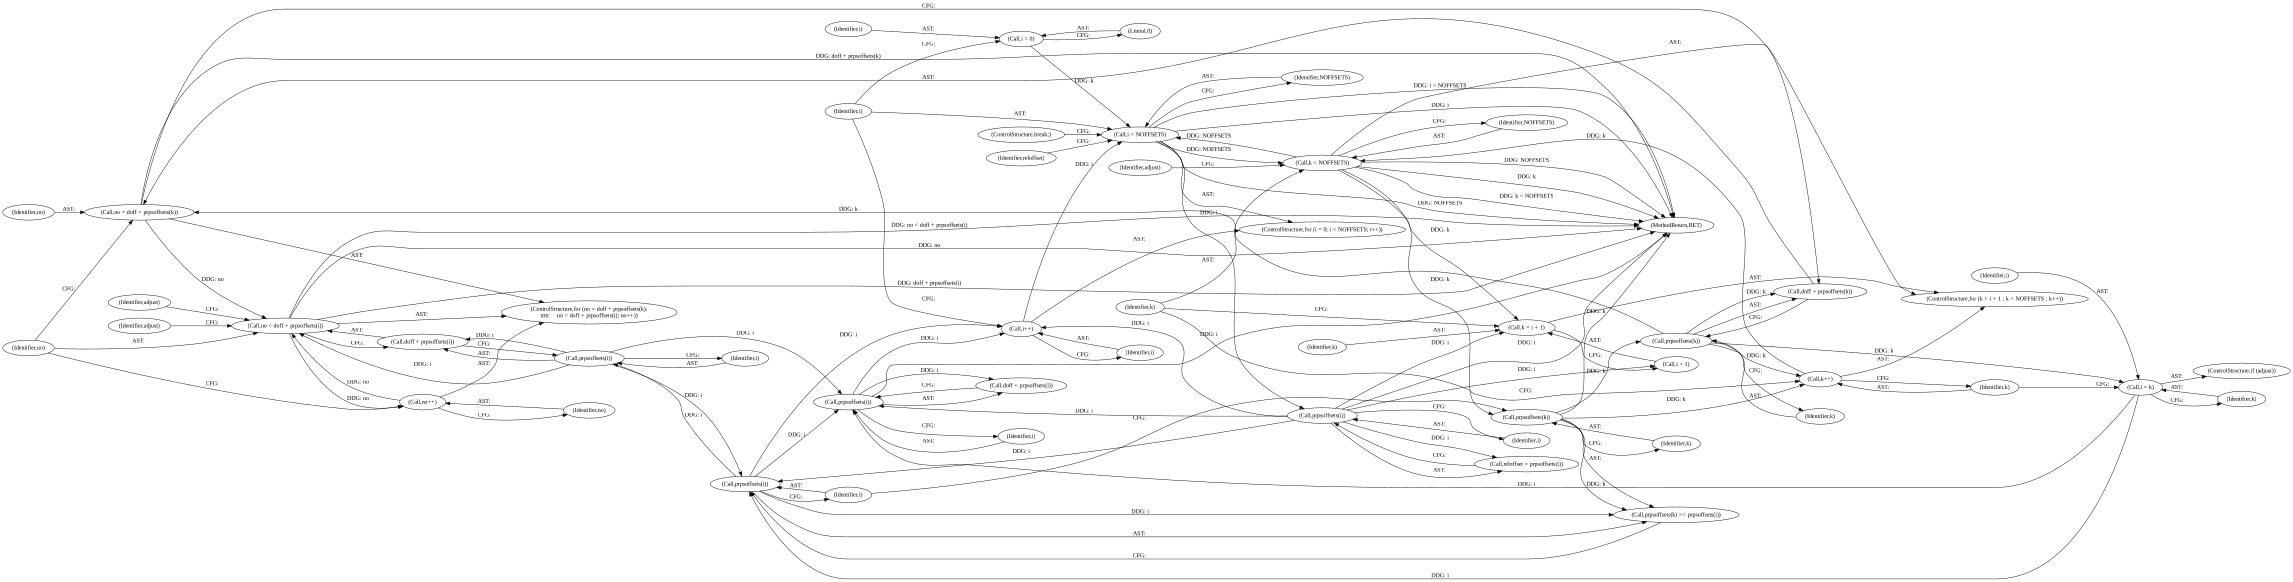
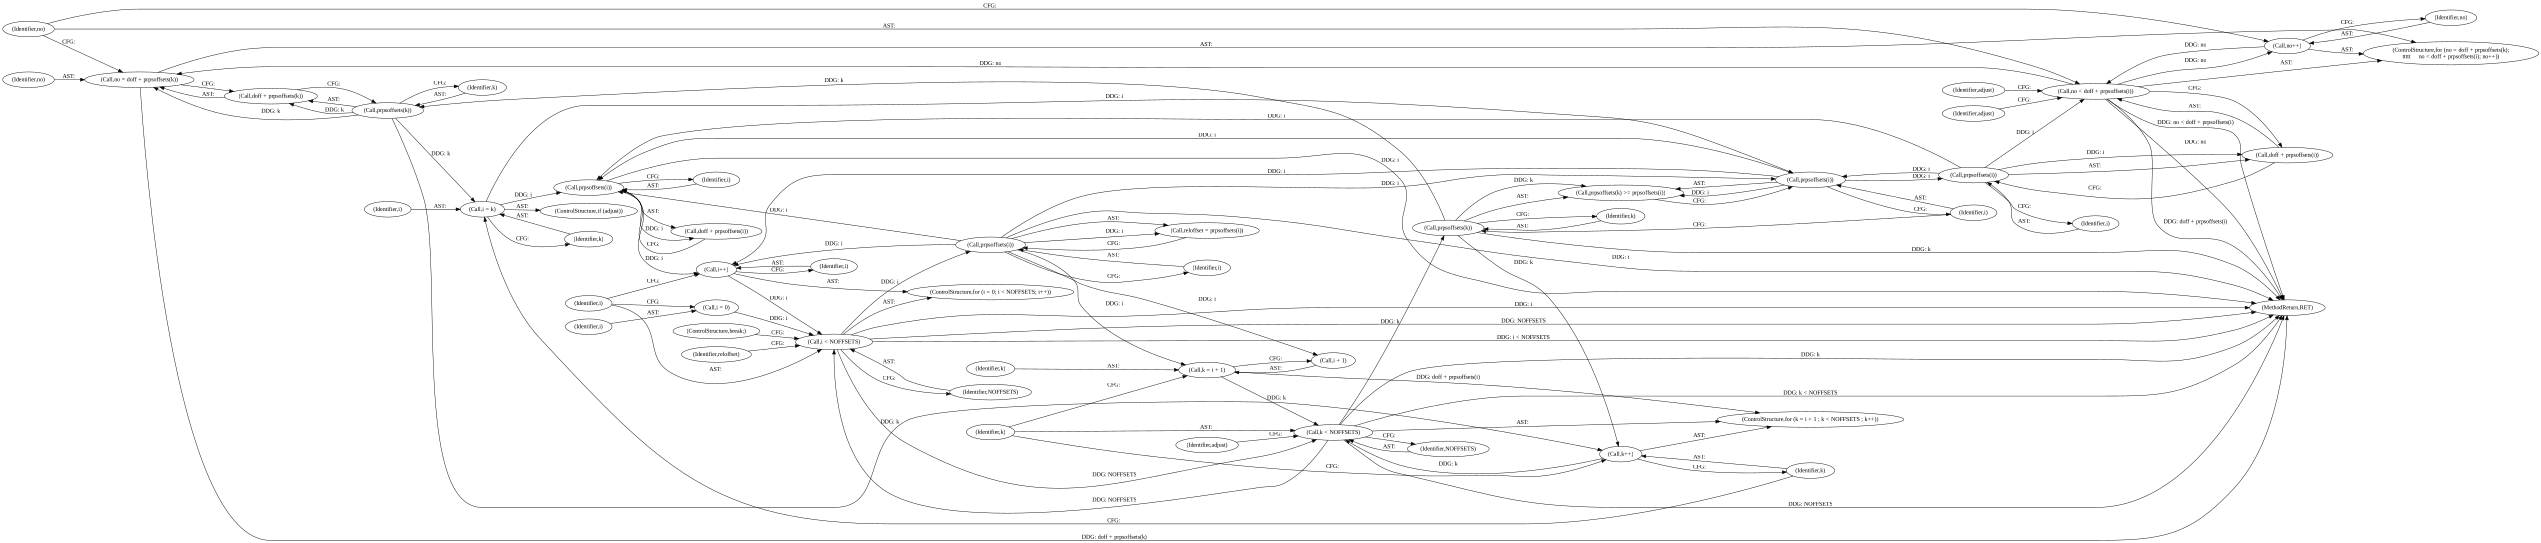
node "(Literal,0)": removed
edge "(Call,i = 0)" -> "(Call,i < NOFFSETS)": label "DDG: k" -> "DDG: i"
edge "(Call,k < NOFFSETS)" -> "(Call,k = i + 1)": reversed
edge "(Call,no = doff + prpsoffsets(k))" -> "(Call,no < doff + prpsoffsets(i))": reversed
edge "(Call,k = i + 1)" -> "(ControlStructure,for (k = i + 1 ; k < NOFFSETS ; k++))": label "AST: " -> "DDG: doff + prpsoffsets(i)"
